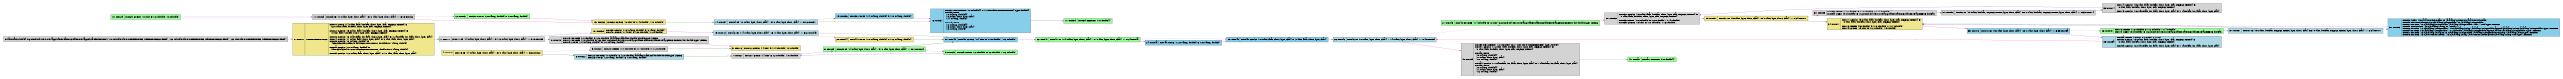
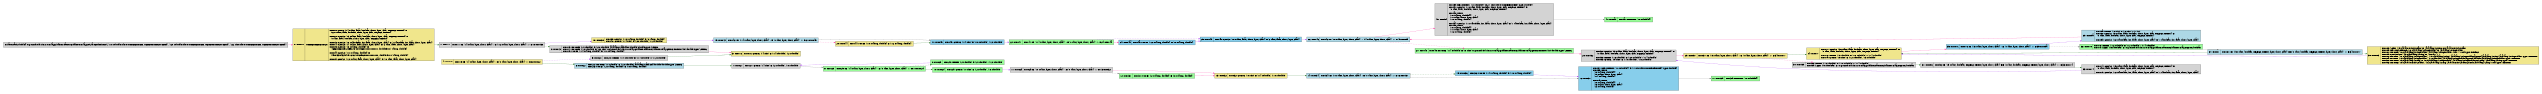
node "38: 0x0083": fillcolor skyblue -> khaki
edge "8: 0x0029" -> "21: 0x0045": now "8: 0x0029" -> "10: 0x002d"
